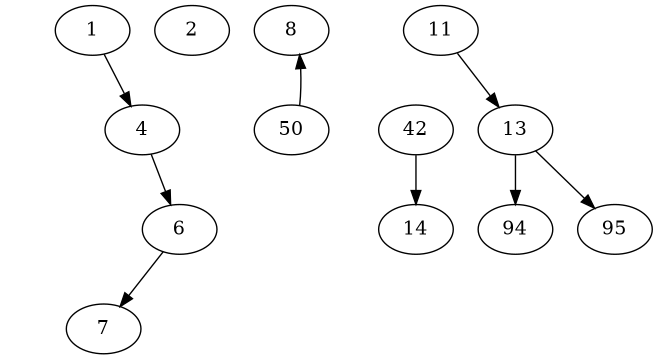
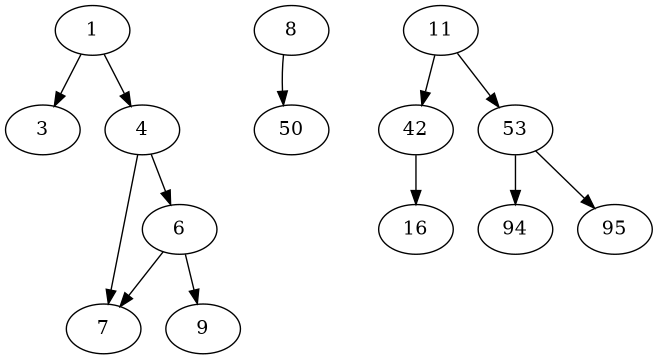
node "2": removed
edge "11" -> "42": added
edge "50" -> "8": reversed
node "3": added
node "13": label "13" -> "53"
edge "4" -> "7": added
node "14": label "14" -> "16"
node "9": added
